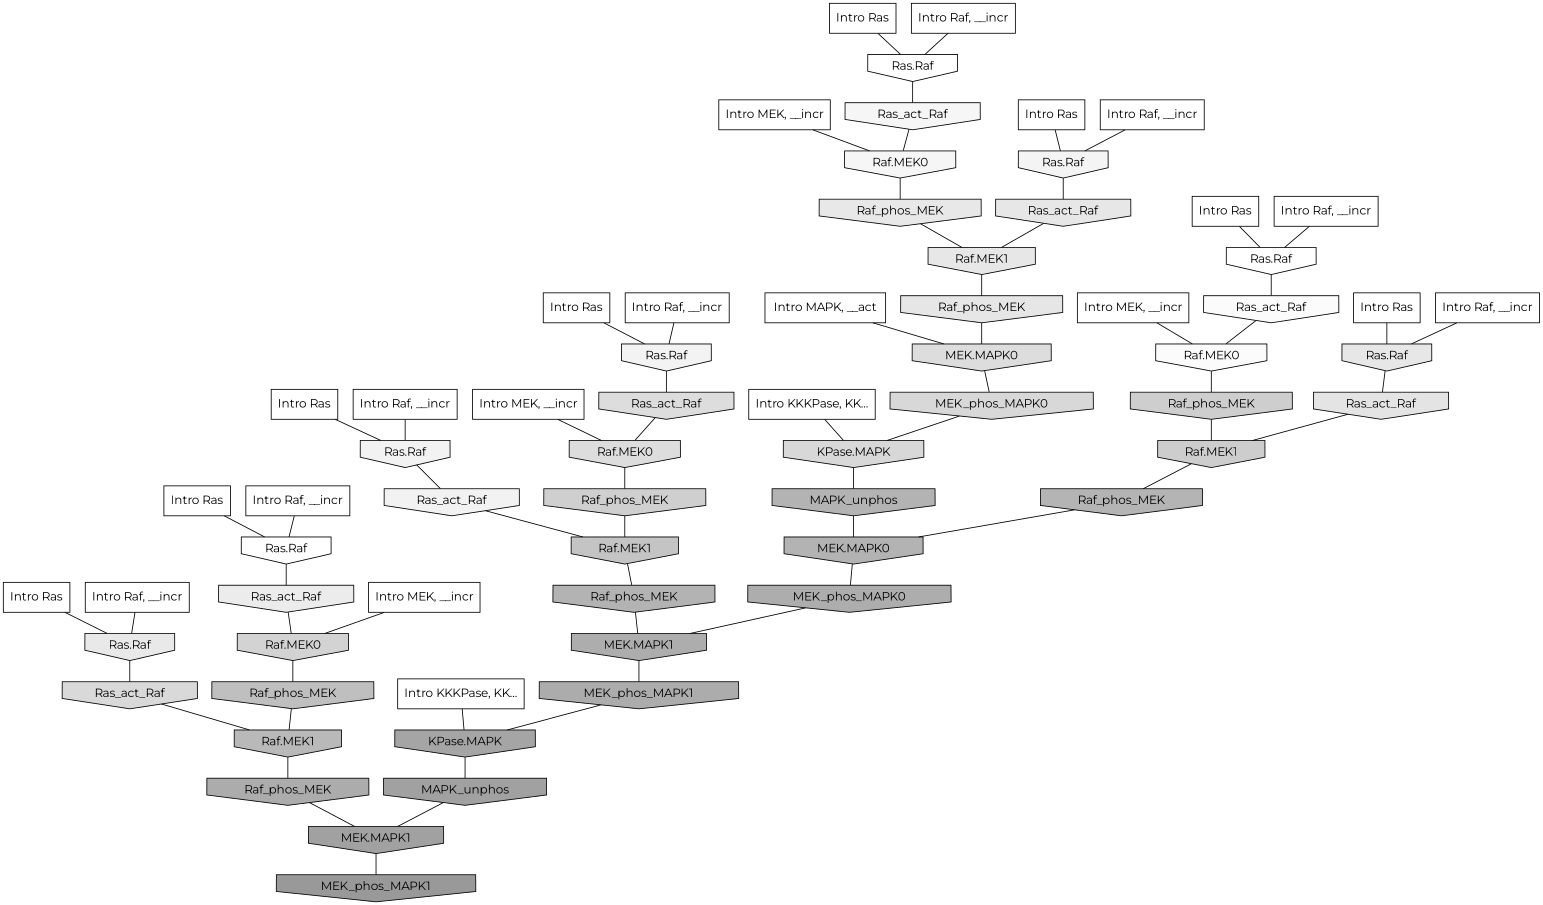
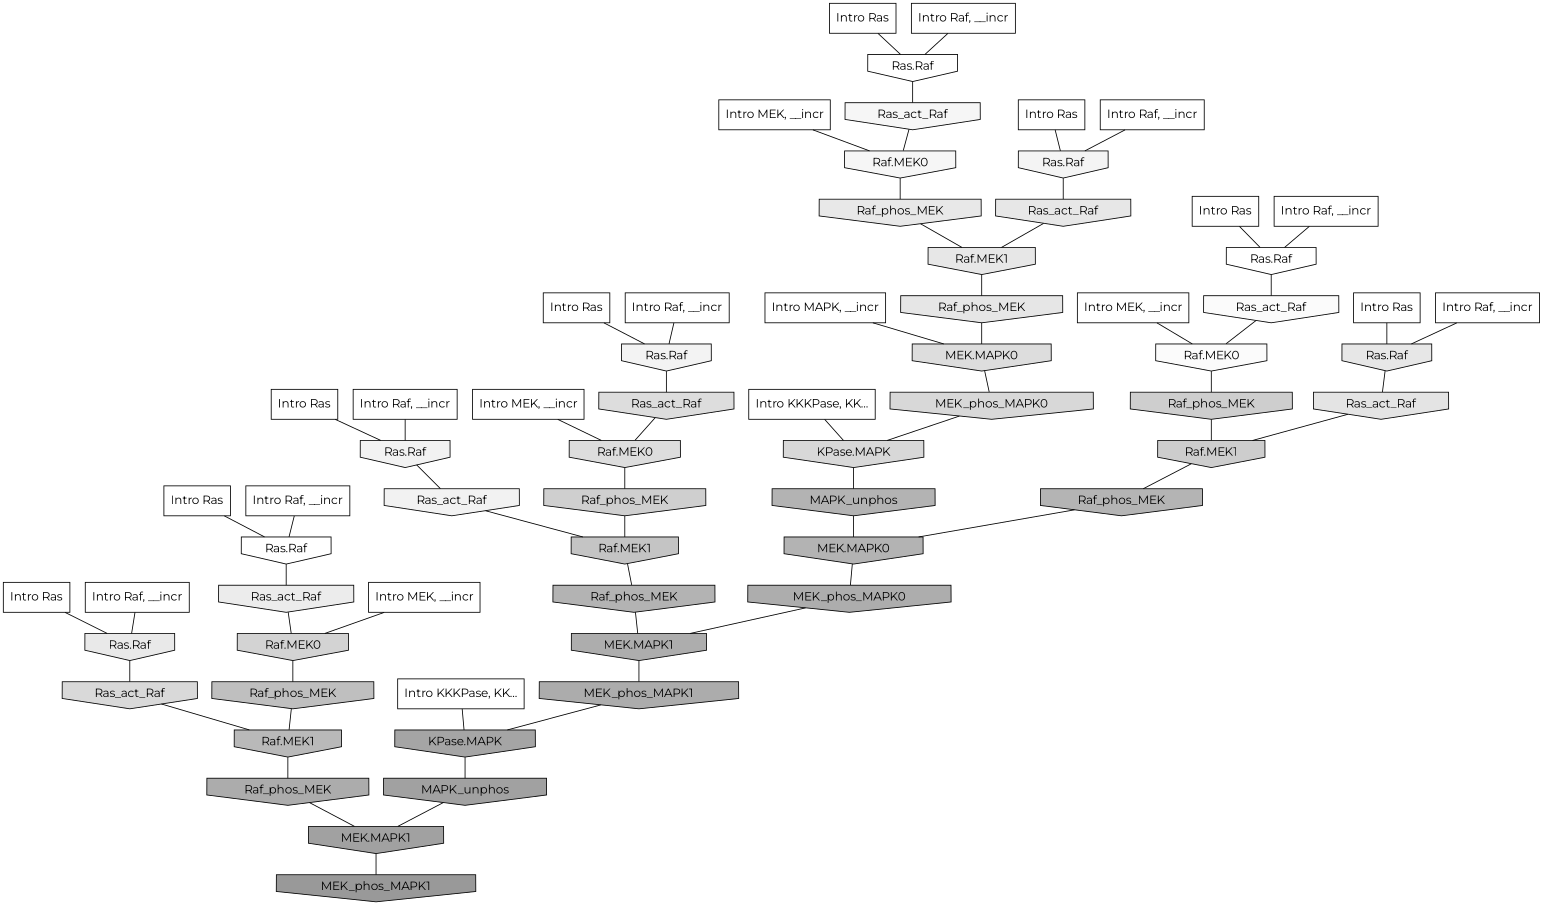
node "Intro MAPK, __act": label "Intro MAPK, __act" -> "Intro MAPK, __incr"
